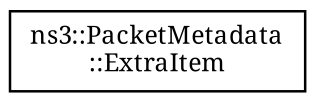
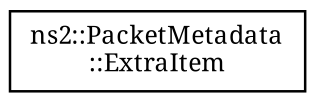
node "ns3::PacketMetadata ::ExtraItem": label "ns3::PacketMetadata ::ExtraItem" -> "ns2::PacketMetadata ::ExtraItem"
